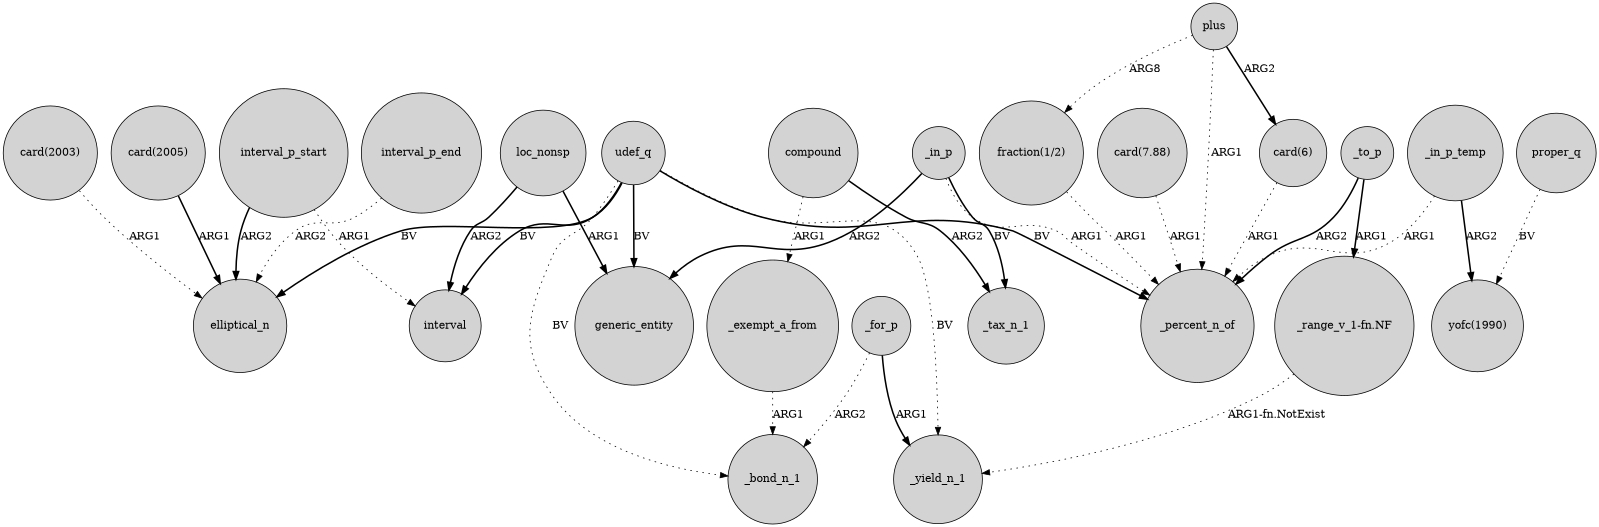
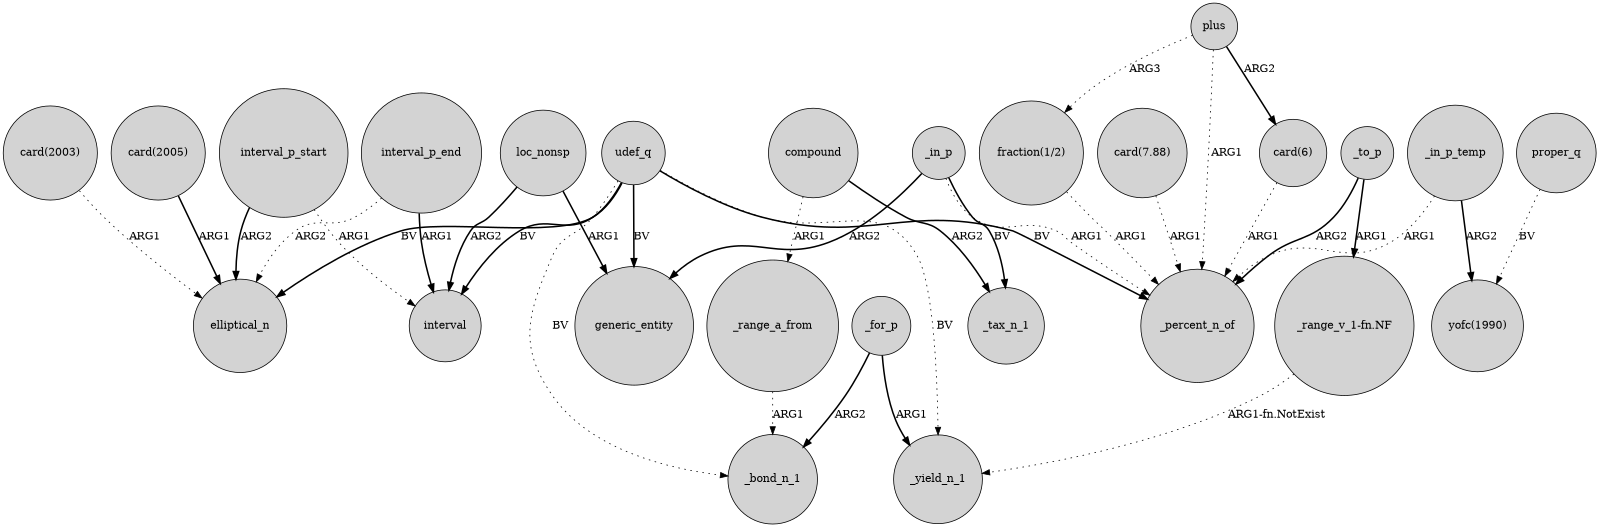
edge "plus" -> "fraction(1/2)": label "ARG8" -> "ARG3"
edge "interval_p_end" -> "interval": added, label "ARG1"
node "_exempt_a_from": label "_exempt_a_from" -> "_range_a_from"
edge "_for_p" -> "_bond_n_1": style dotted -> bold
